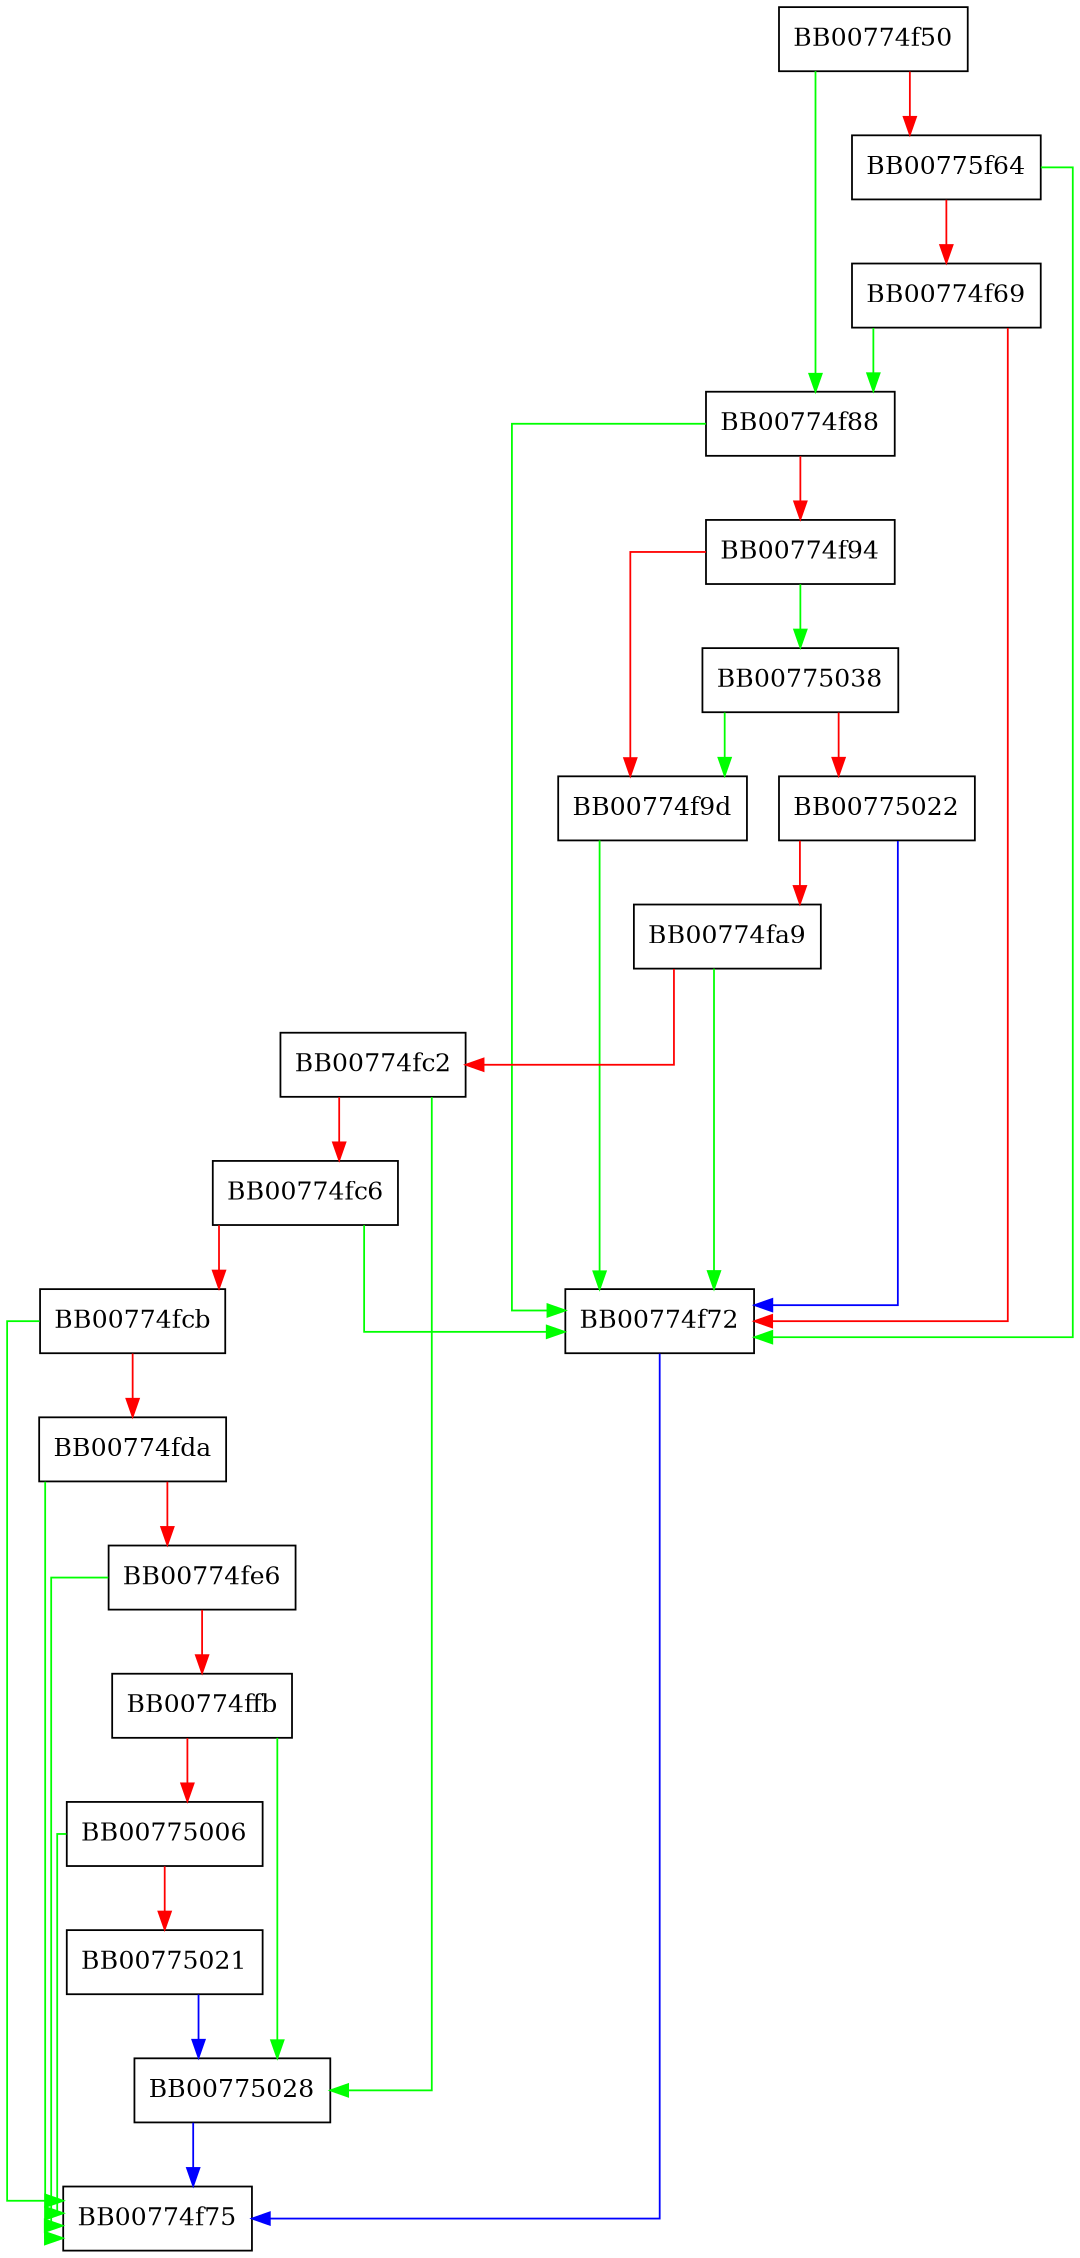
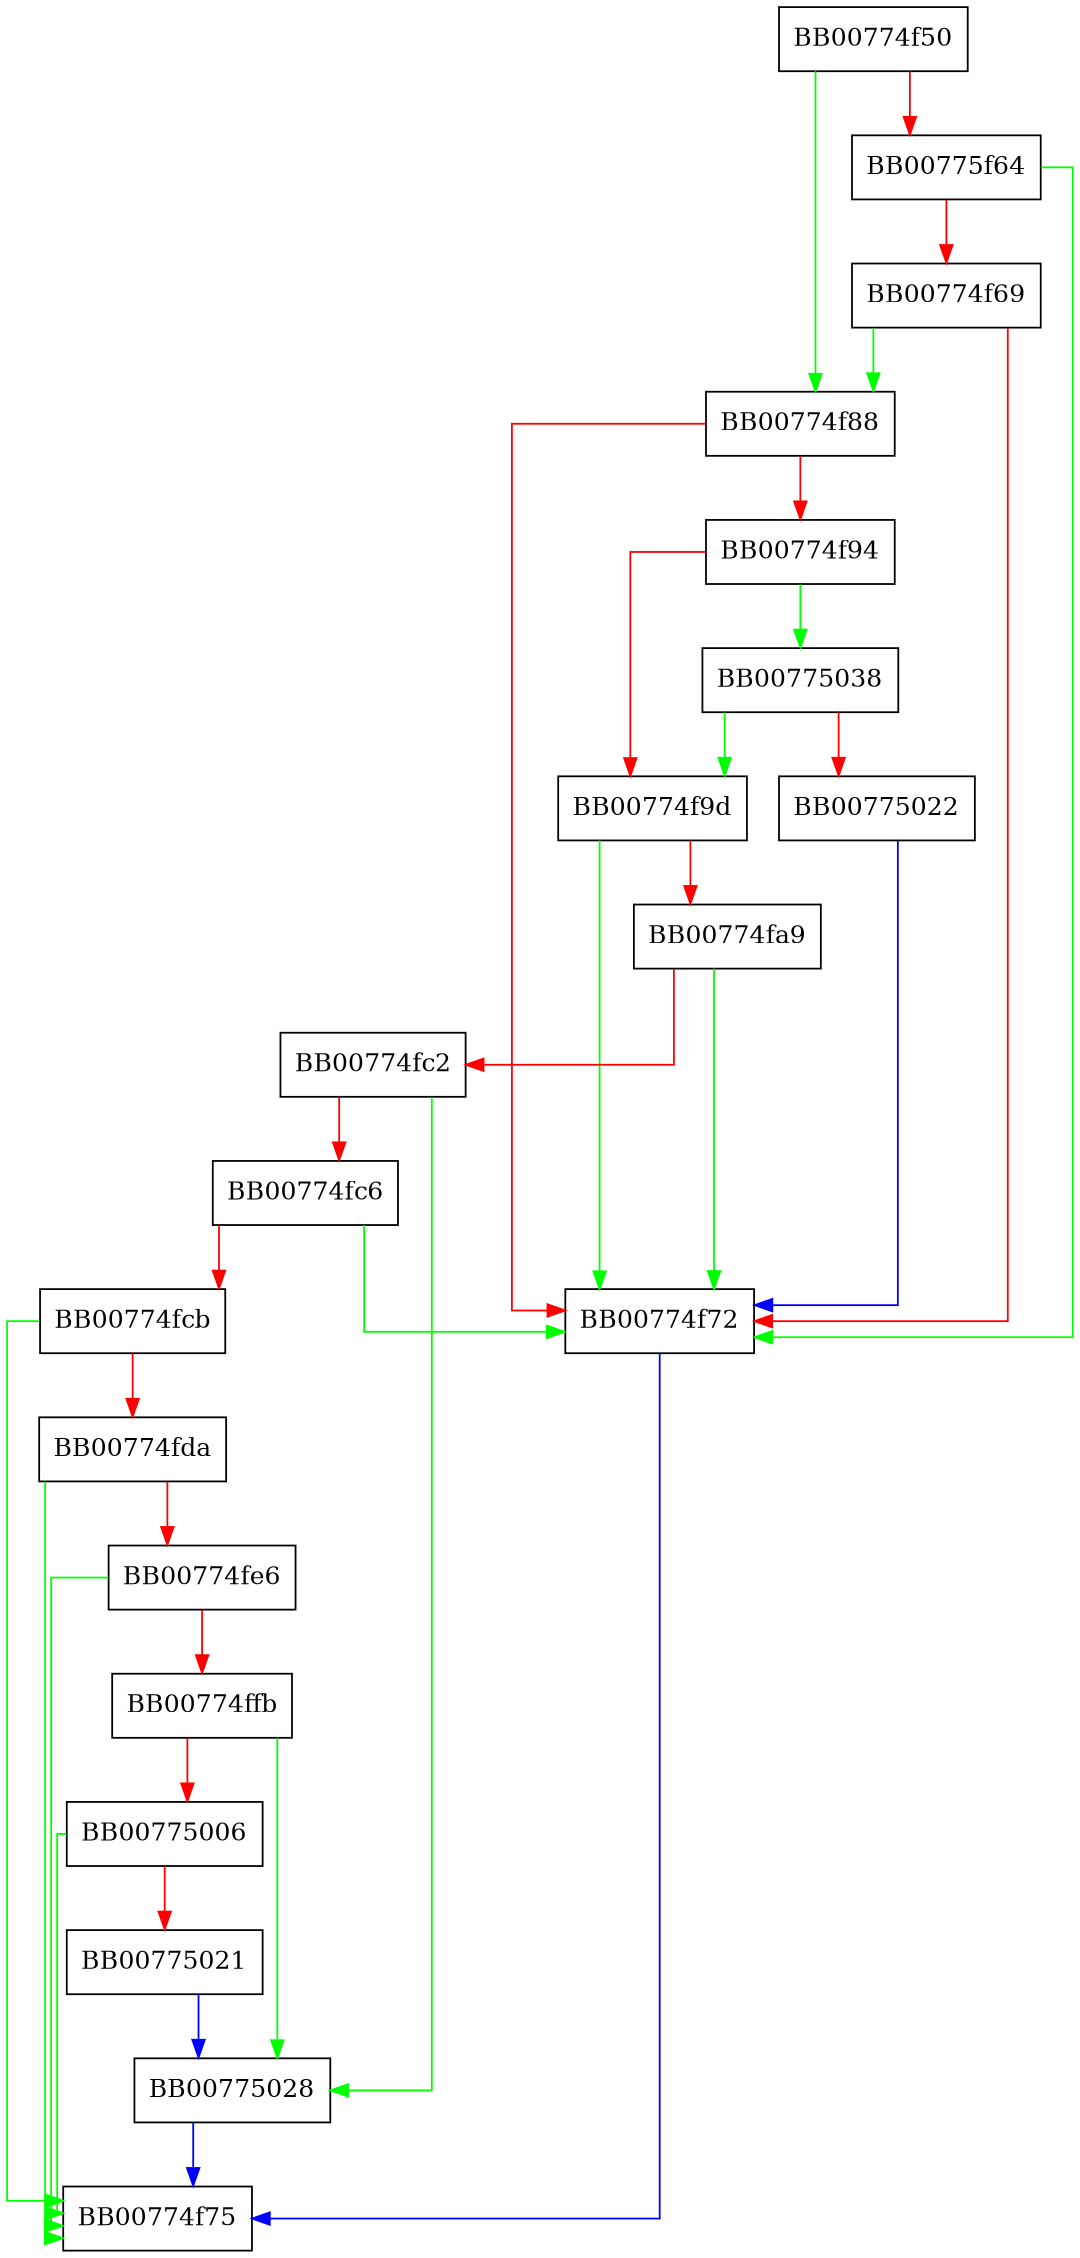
edge "BB00774f88" -> "BB00774f72": color green -> red
edge "BB00775022" -> "BB00774fa9": now "BB00774f9d" -> "BB00774fa9"
